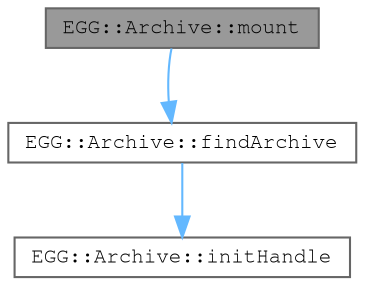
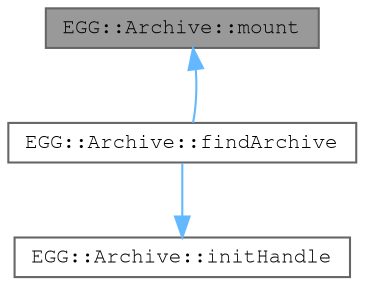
edge "EGG::Archive::mount" -> "EGG::Archive::findArchive": reversed
